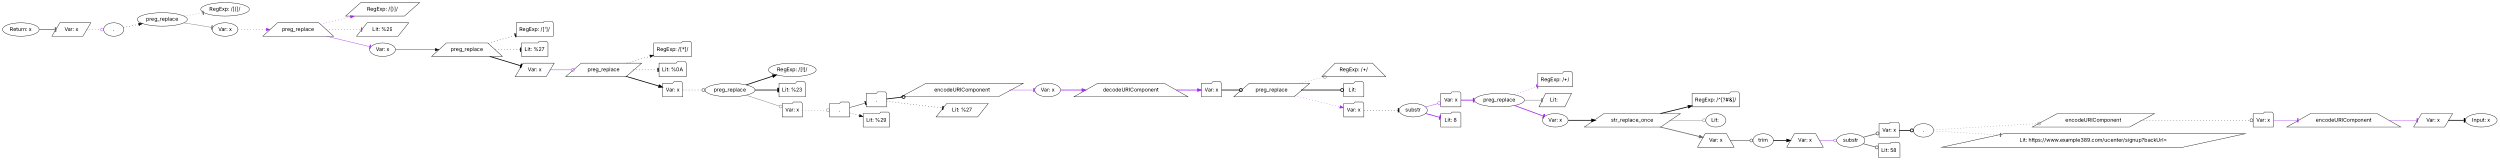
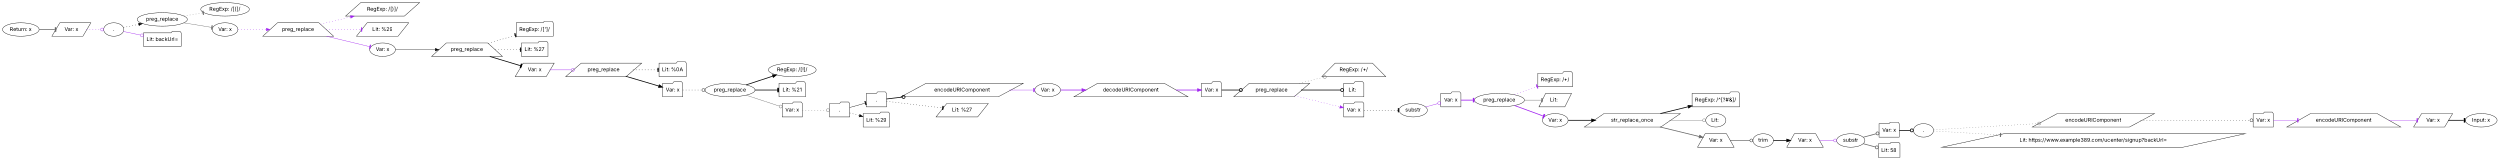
node "Lit: backUrl=": added
node "RegExp: /[*]/": removed
node "Lit: %23": label "Lit: %23" -> "Lit: %21"
node "Lit: 8": removed
